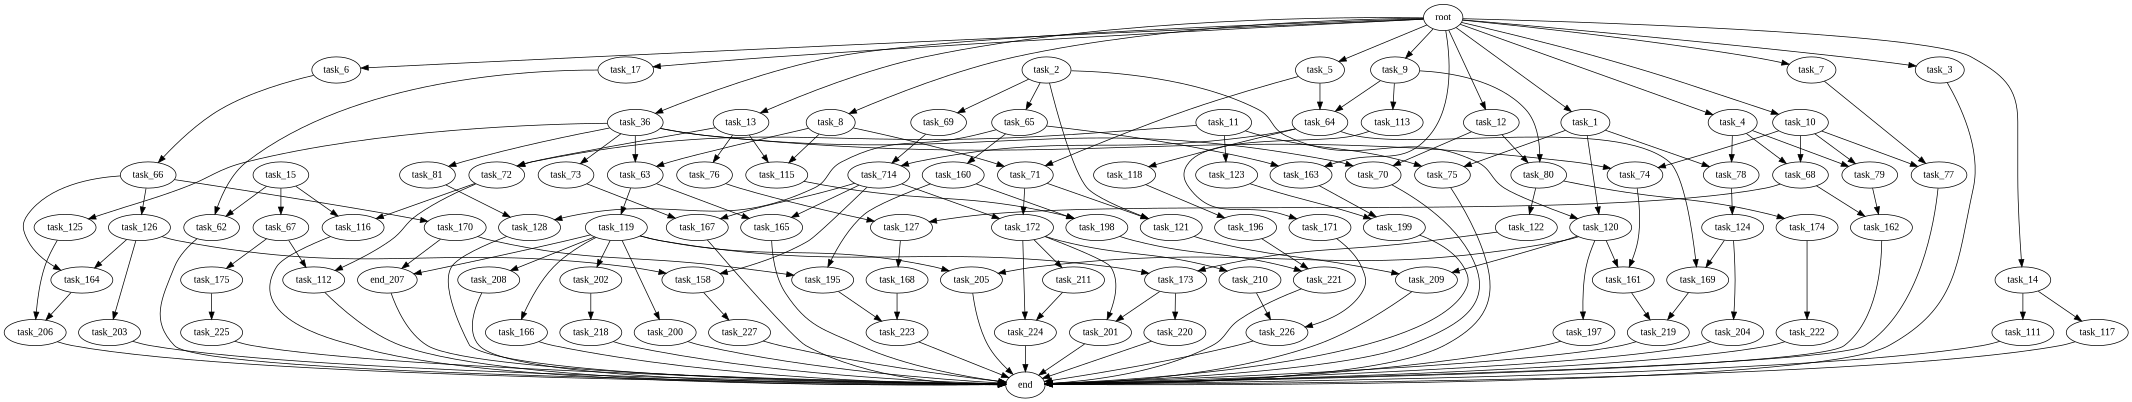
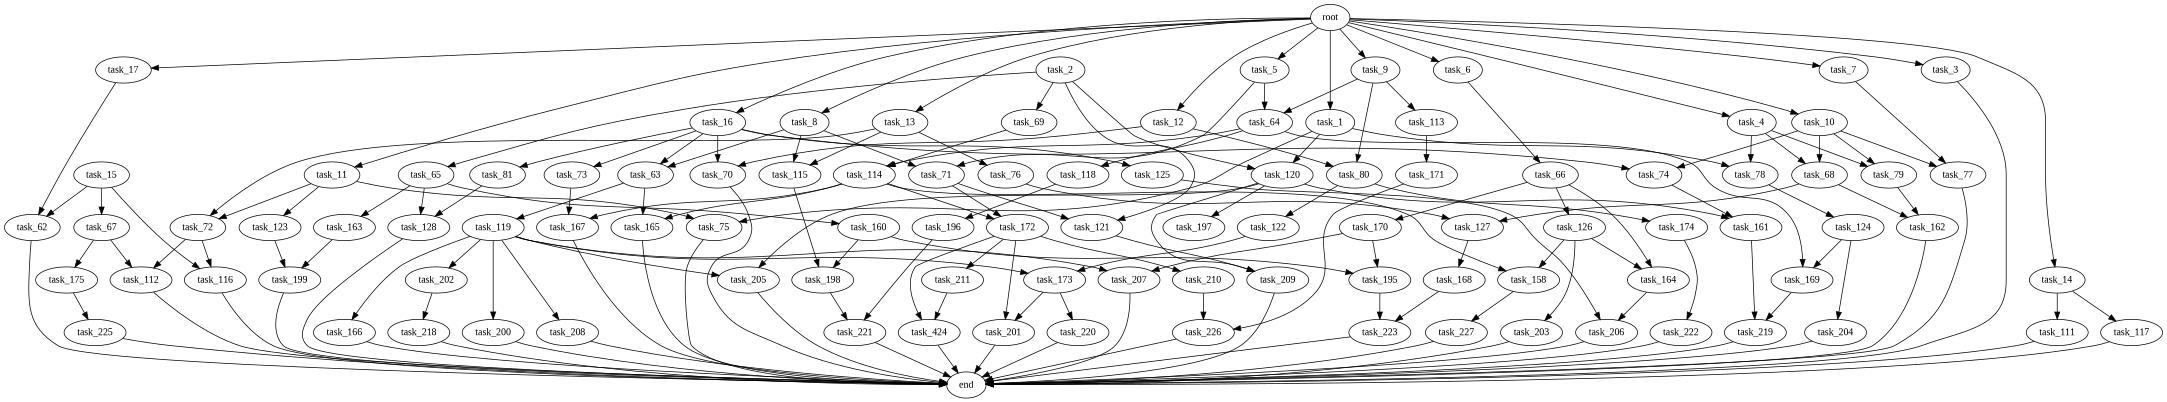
node "task_36": label "task_36" -> "task_16"
edge "root" -> "task_163": now "root" -> "task_11"
node "task_714": label "task_714" -> "task_114"
node "end_207": label "end_207" -> "task_207"
node "task_224": label "task_224" -> "task_424"
edge "task_197" -> "end": removed
